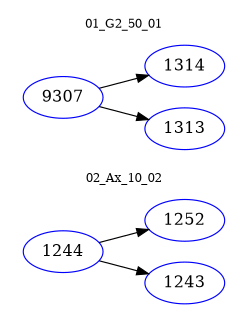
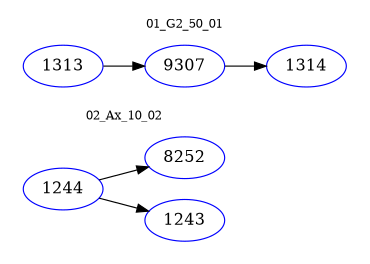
edge "9307" -> "1313": reversed
node "1252": label "1252" -> "8252"
